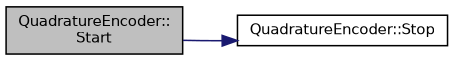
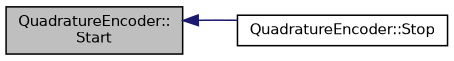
edge "QuadratureEncoder:: Start" -> "QuadratureEncoder::Stop": reversed
